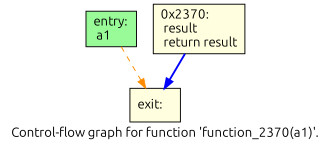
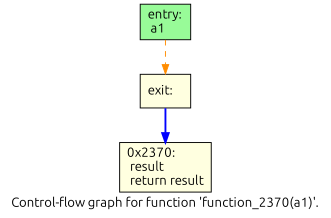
edge "0x2370:" -> "exit:": reversed
